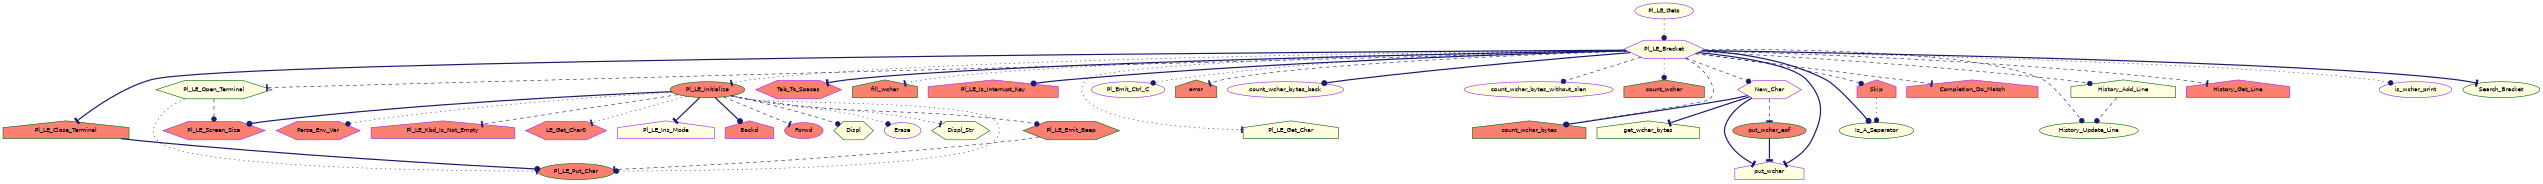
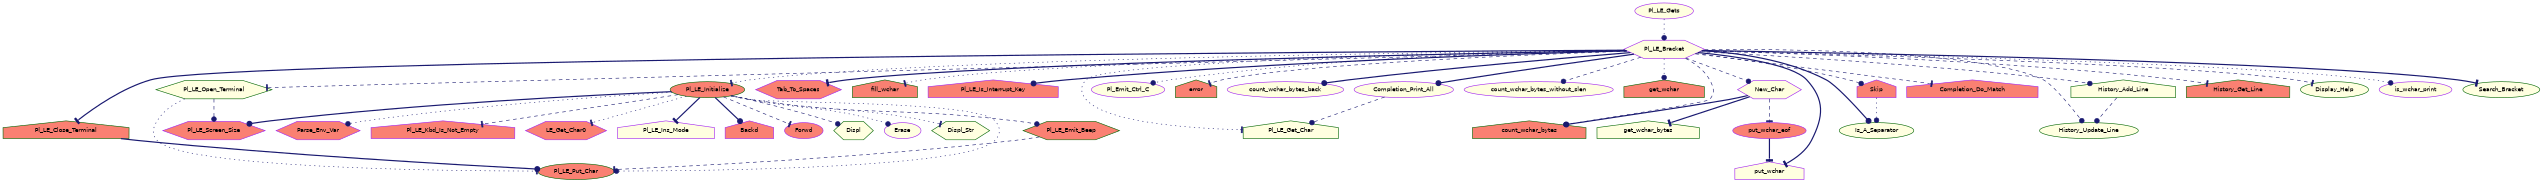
node "Completion_Print_All": added
node "count_wchar": label "count_wchar" -> "get_wchar"
node "History_Get_Line": color purple -> darkgreen
node "Display_Help": added
edge "New_Char" -> "put_wchar": removed
node "put_wchar_eof": color darkgreen -> purple
